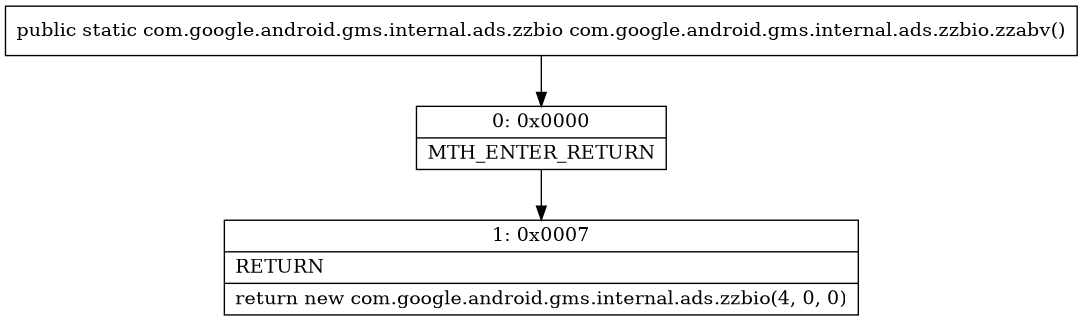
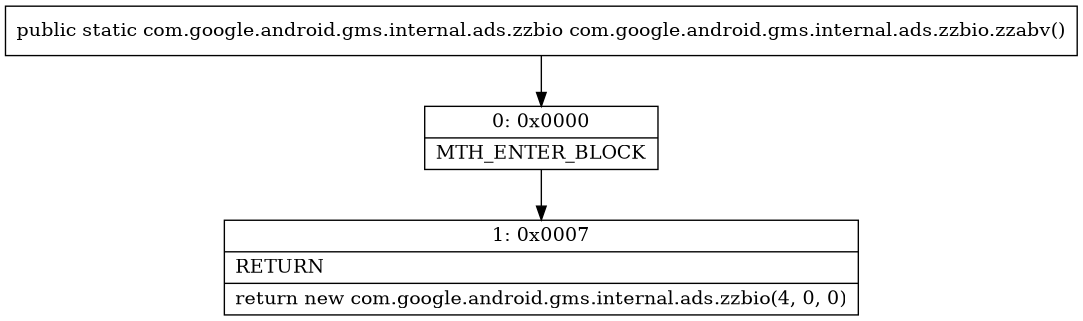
node "0: 0x0000": text "MTH_ENTER_RETURN" -> "MTH_ENTER_BLOCK"
